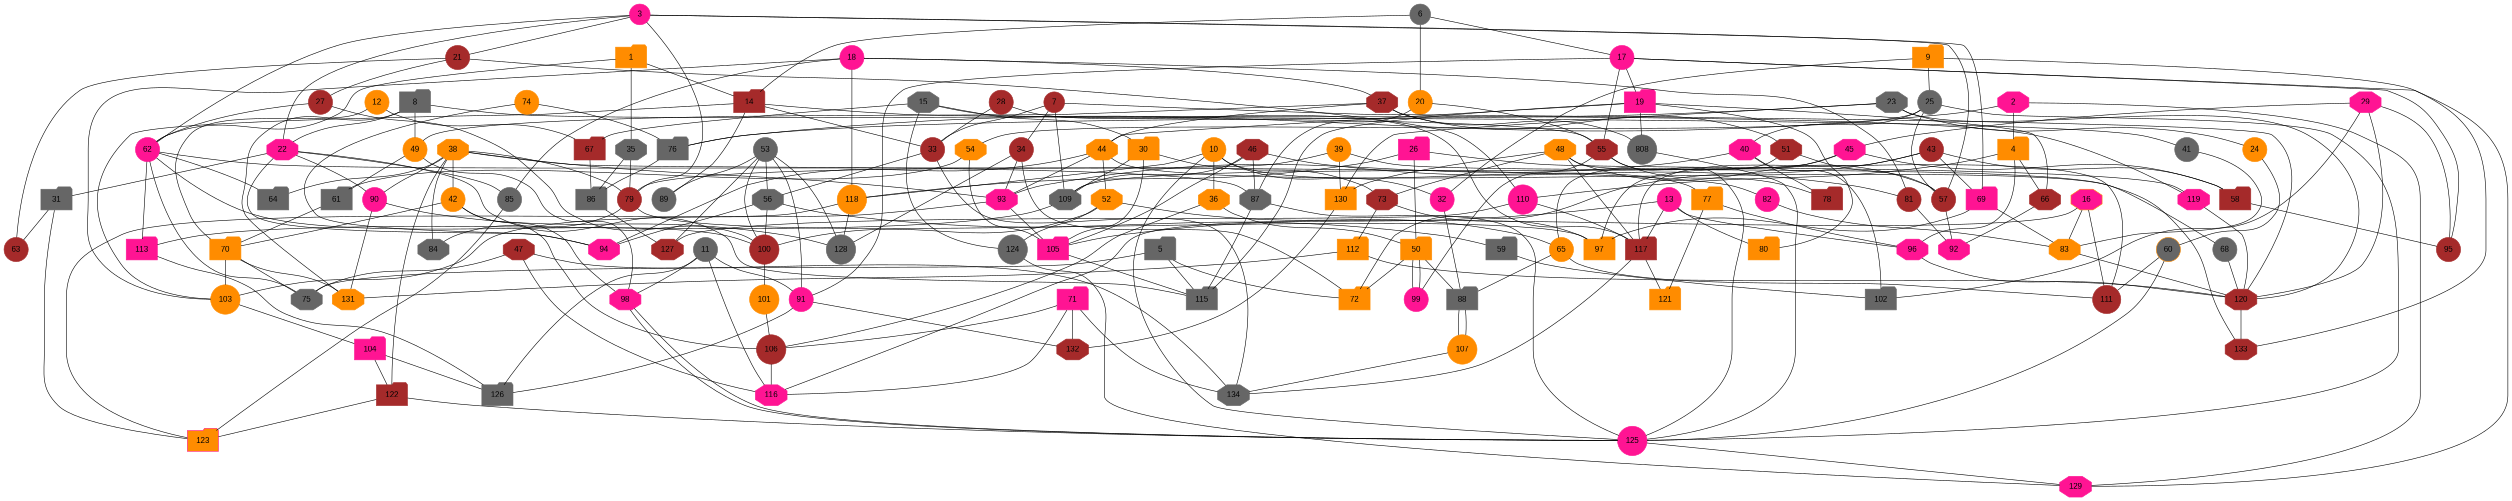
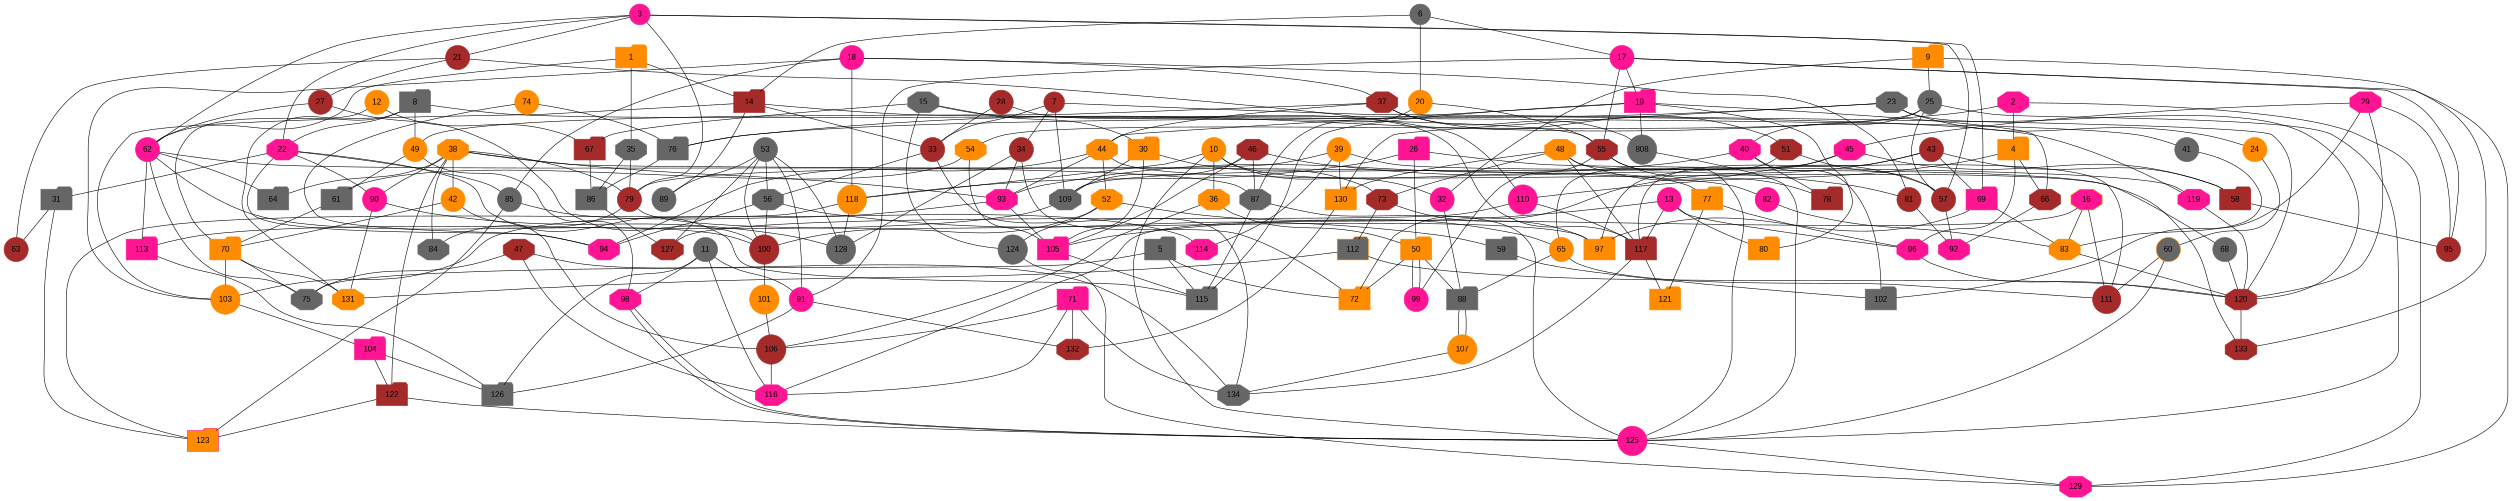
edge "42" -- "98": removed
node "114": added
node "112": fillcolor darkorange -> gray40
